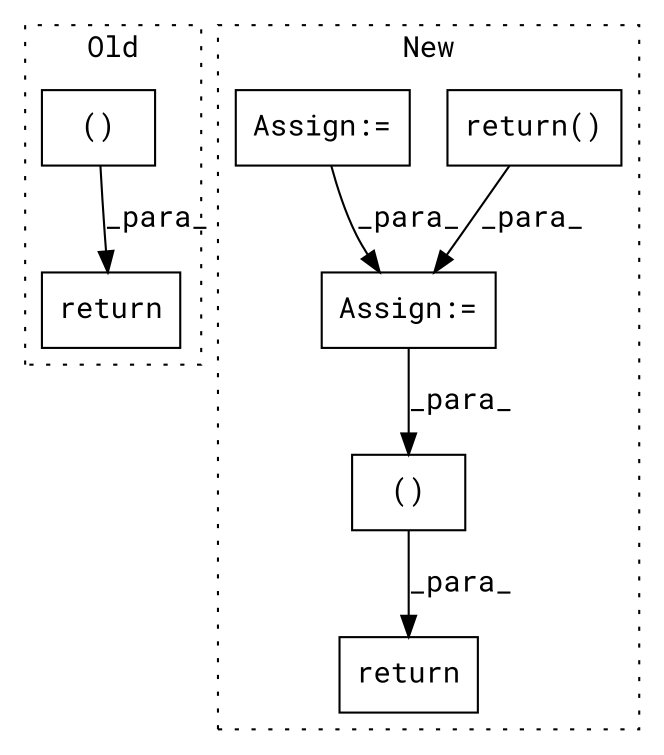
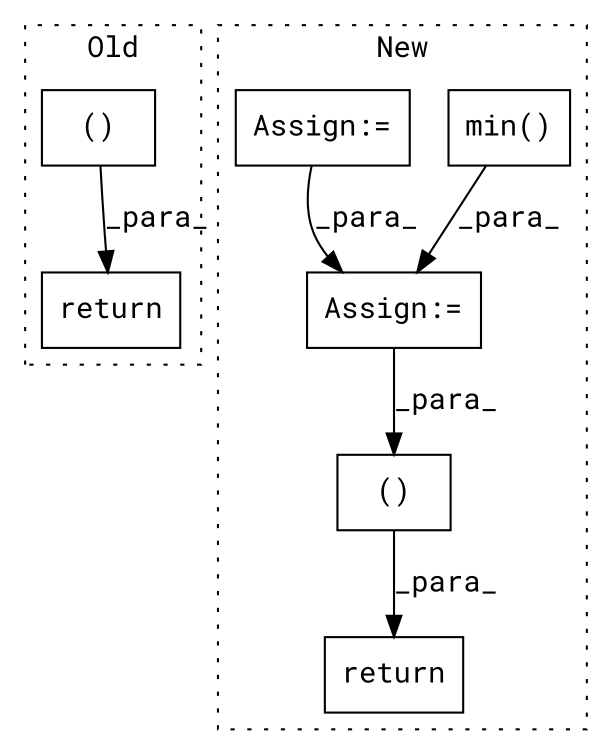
node "return()": label "return()" -> "min()"
